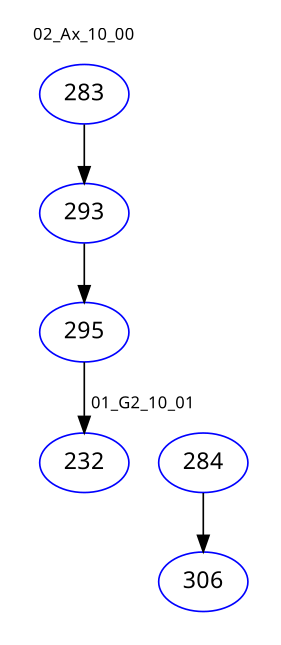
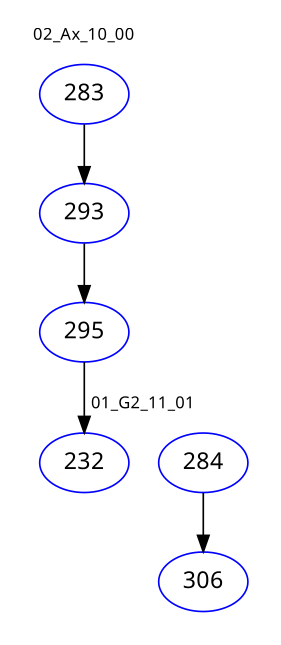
cluster "01_G2_10_01": label "01_G2_10_01" -> "01_G2_11_01"
